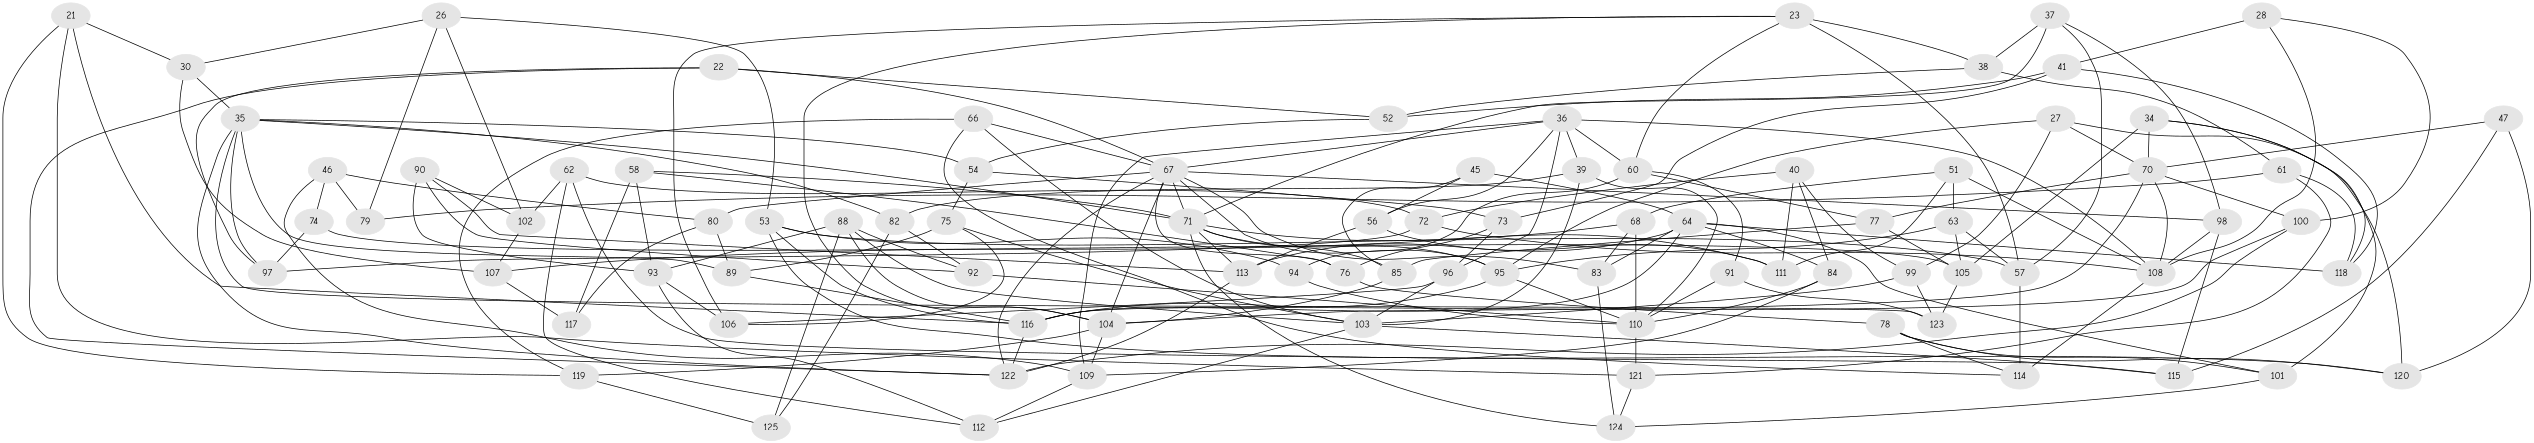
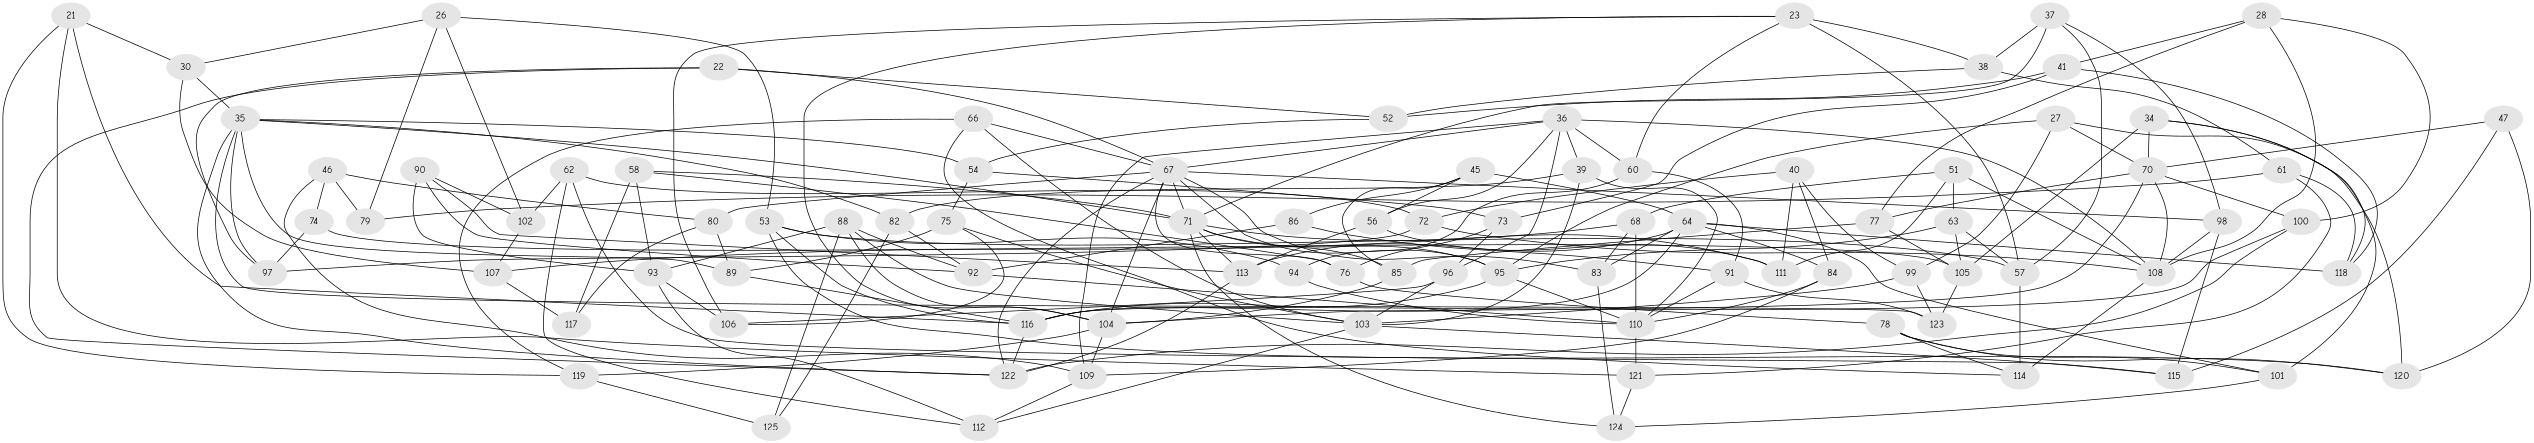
edge "60" -- "77": now "28" -- "77"
node "86": added
